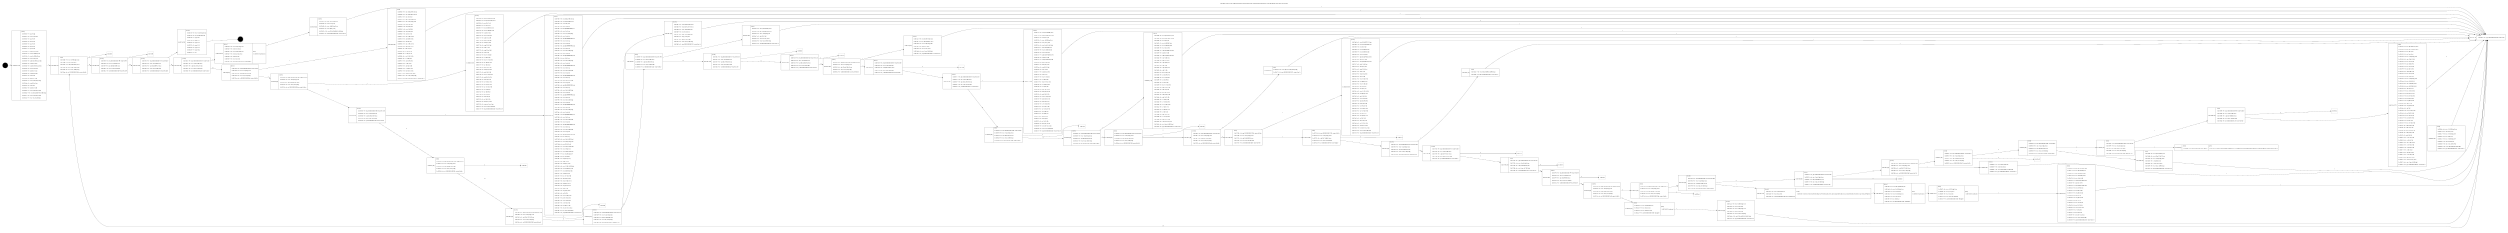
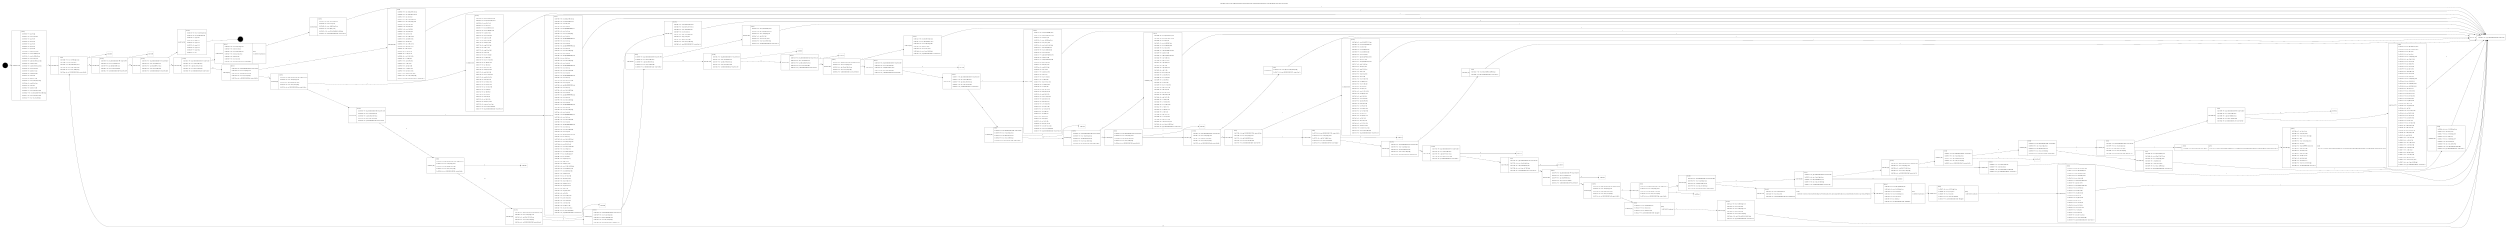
node "0x401b8a [52]": added
